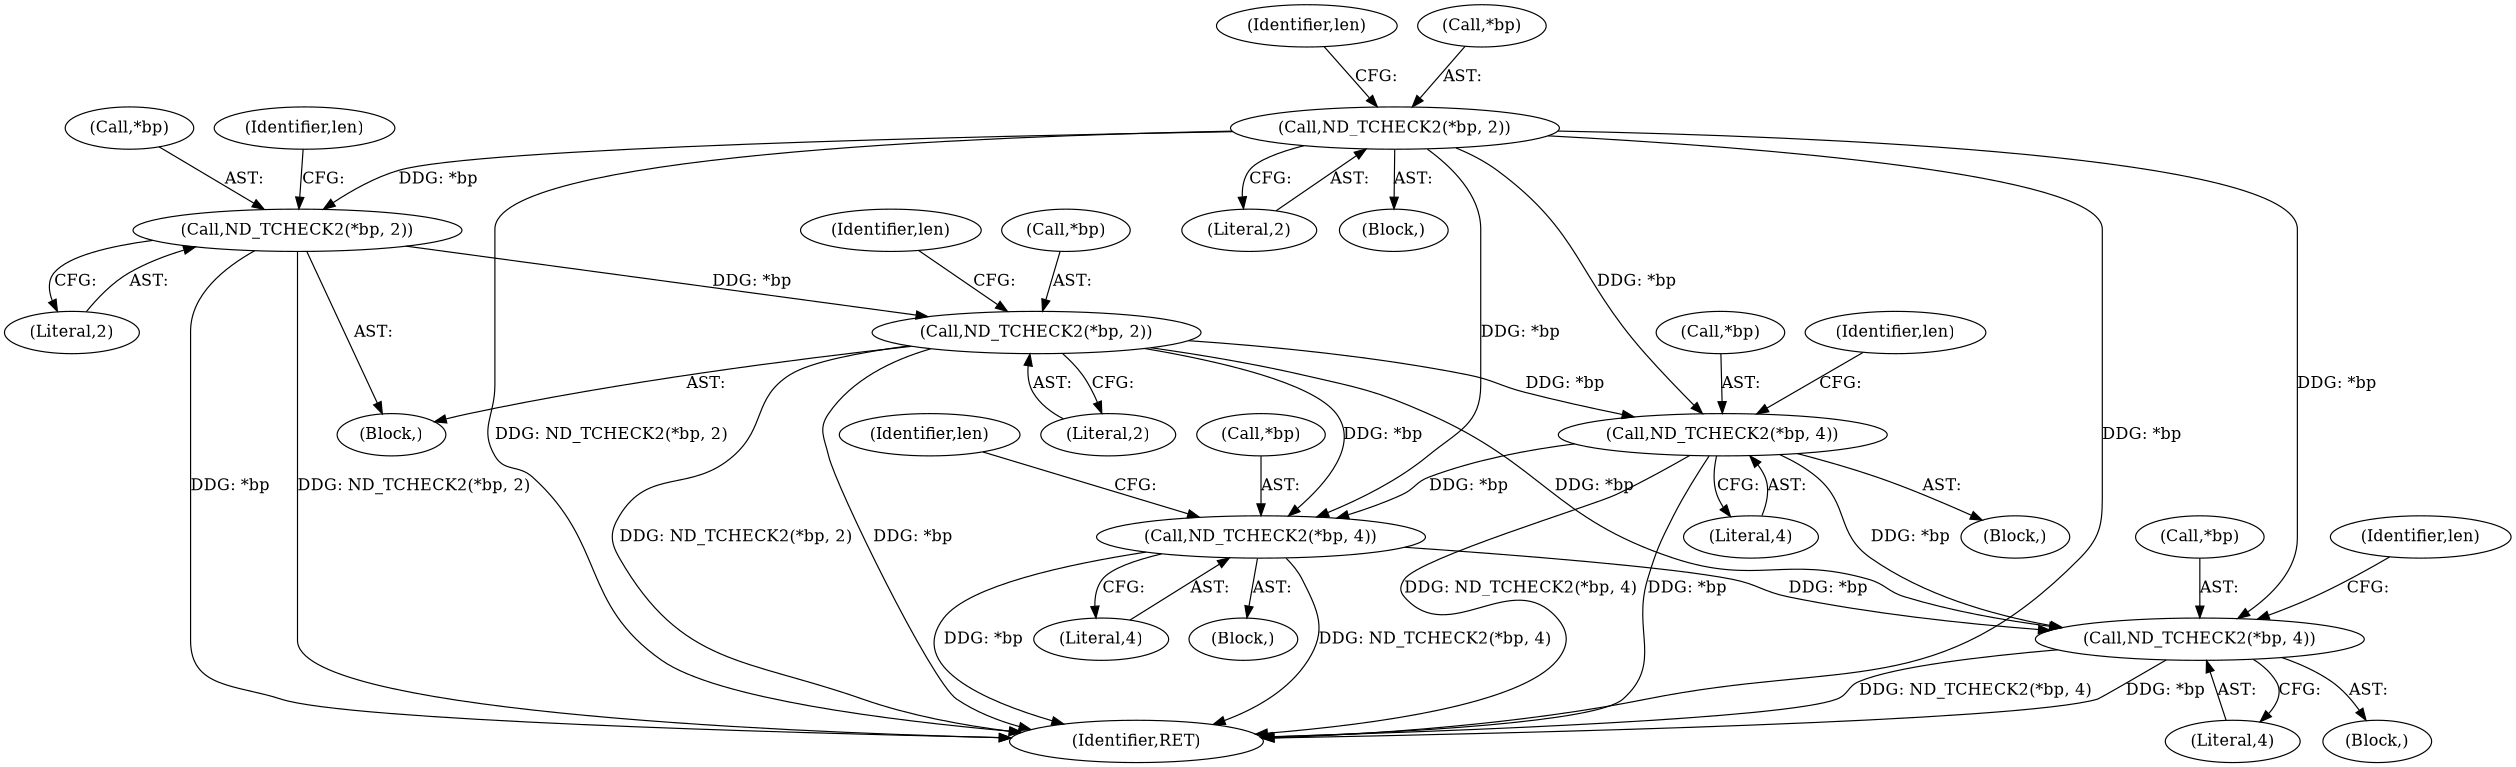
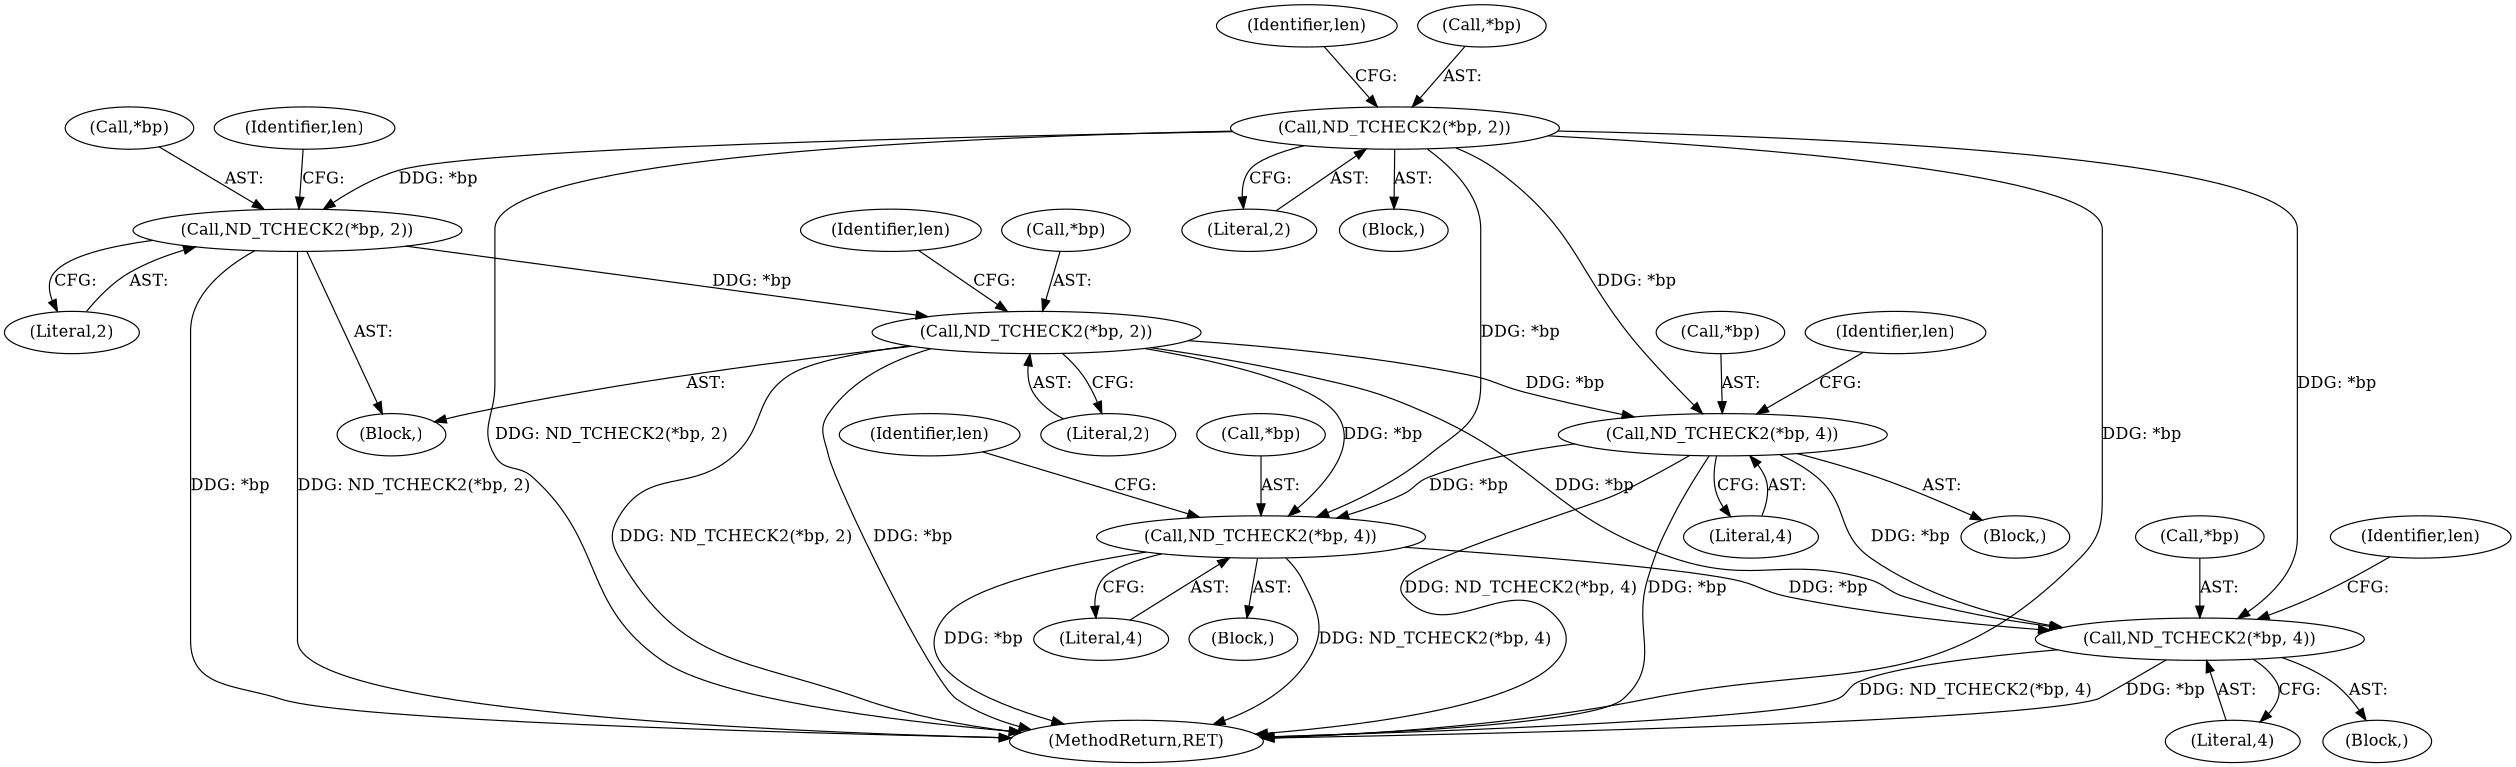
node "(Identifier,RET)": label "(Identifier,RET)" -> "(MethodReturn,RET)"
